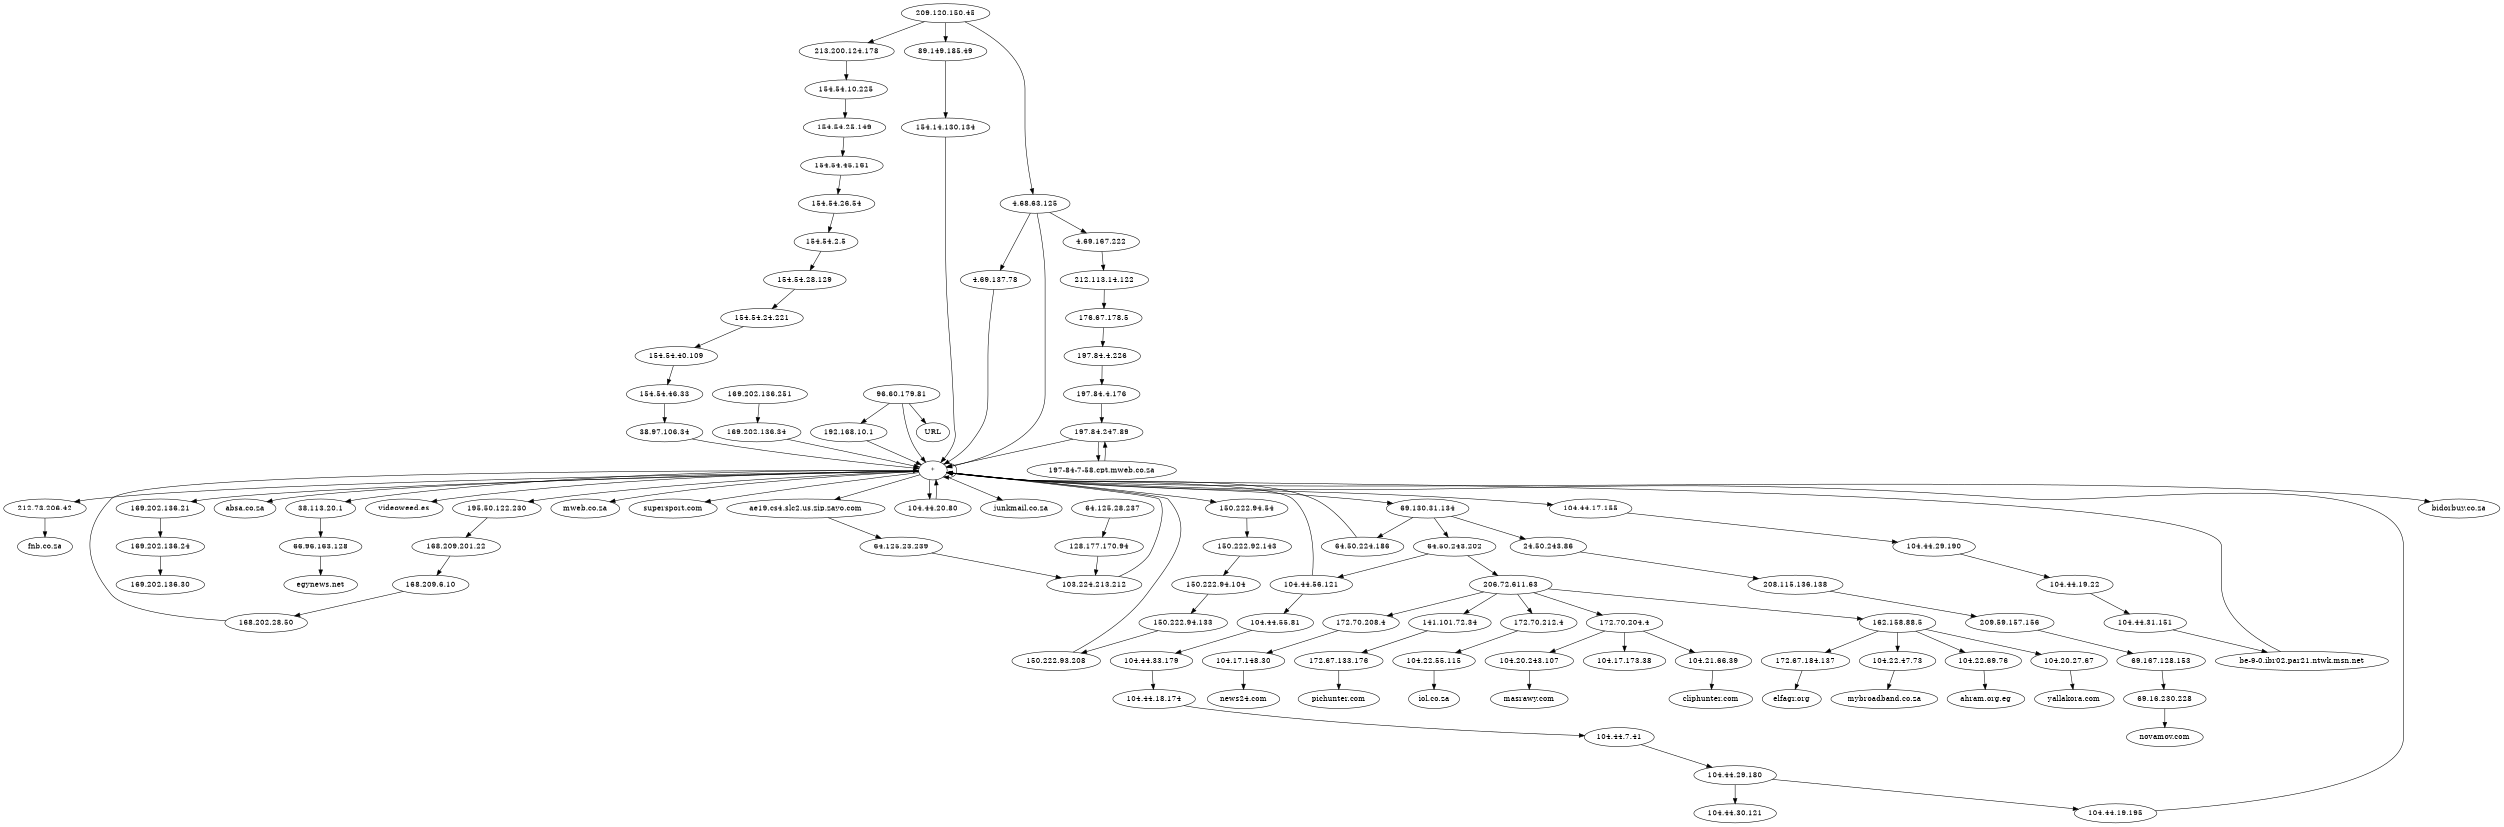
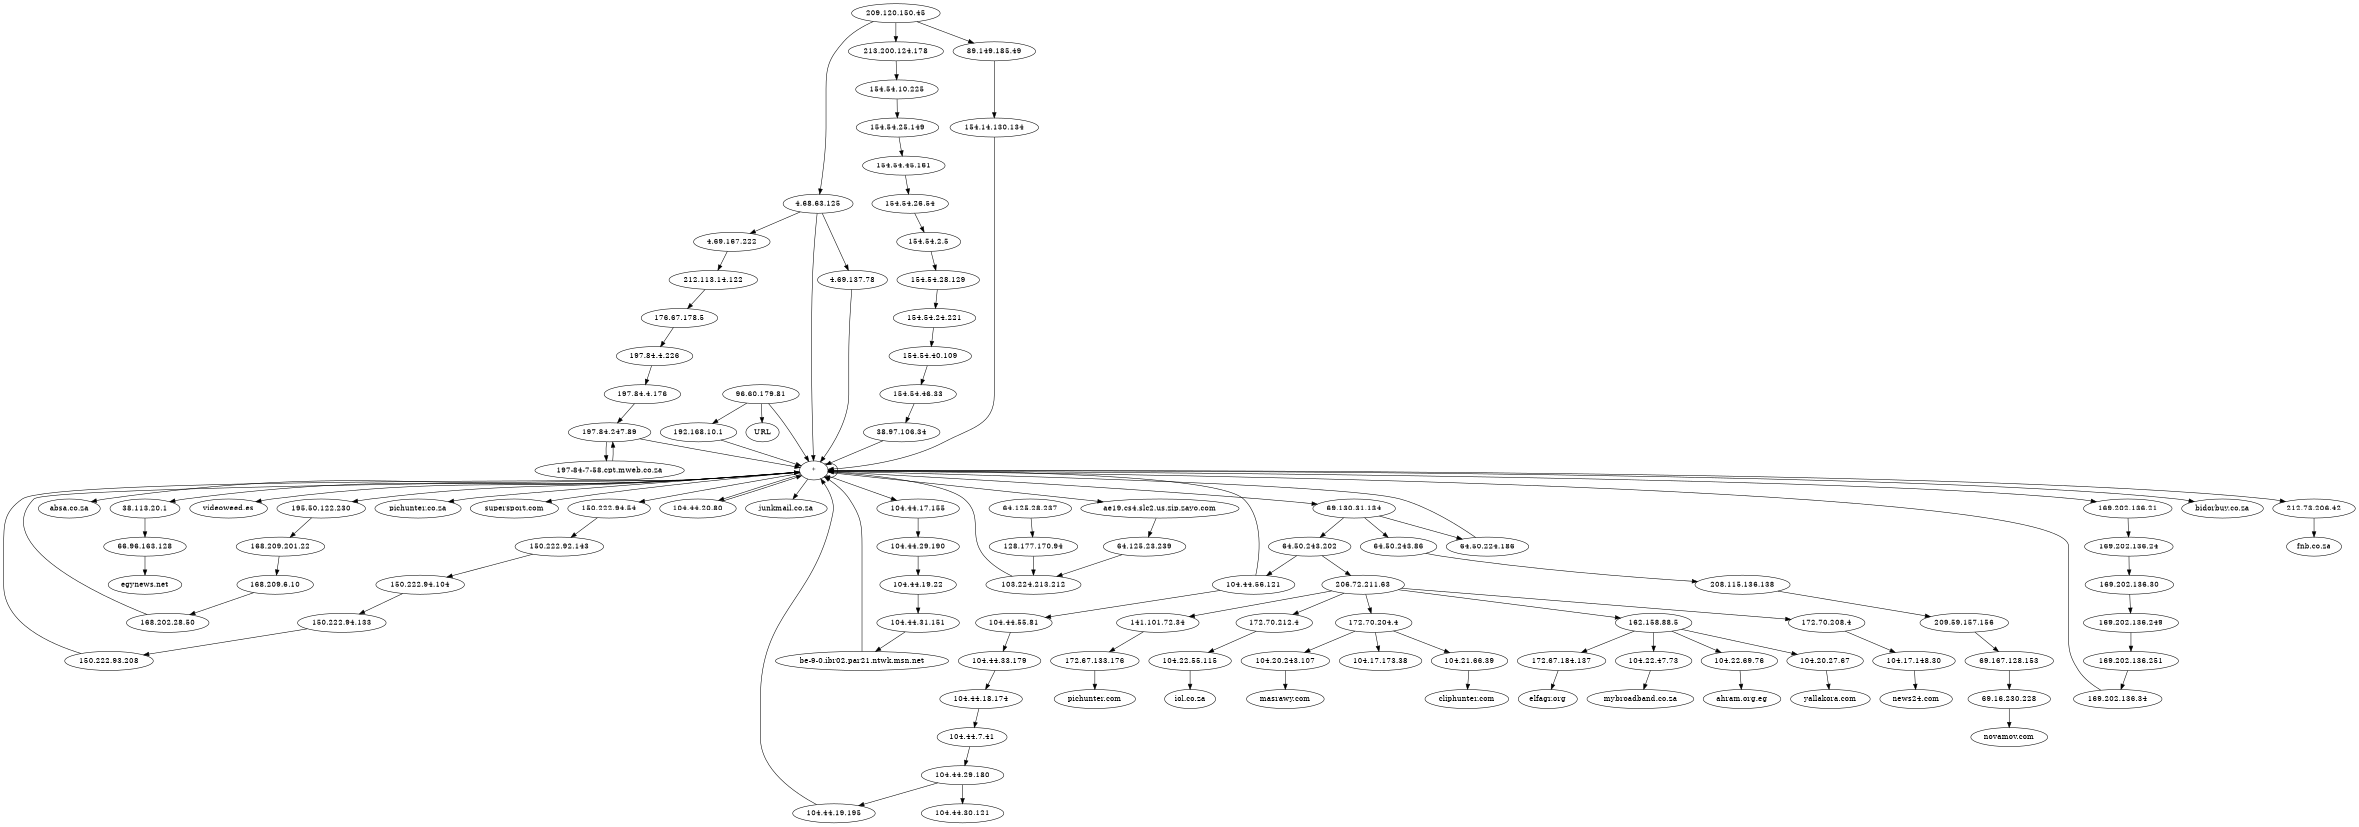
node "mweb.co.za": label "mweb.co.za" -> "pichunter.co.za"
node "24.50.243.86": label "24.50.243.86" -> "64.50.243.86"
node "206.72.611.63": label "206.72.611.63" -> "206.72.211.63"
node "169.202.136.249": added
